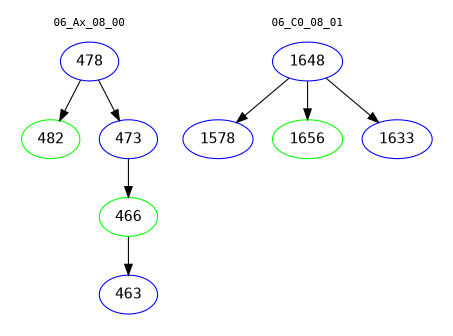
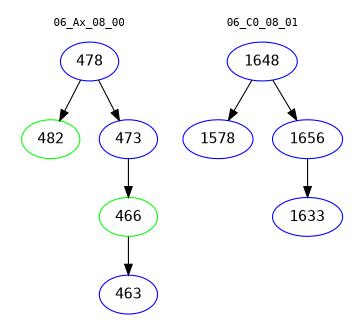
edge "1648" -> "1633": now "1656" -> "1633"
node "1656": color green -> blue
